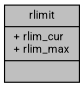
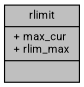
node "rlimit": text "+ rlim_cur" -> "+ max_cur"
